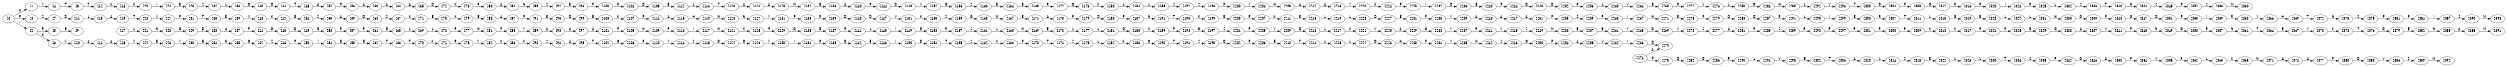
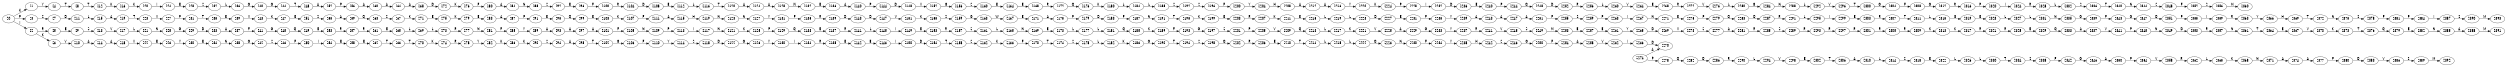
node "S13": added
